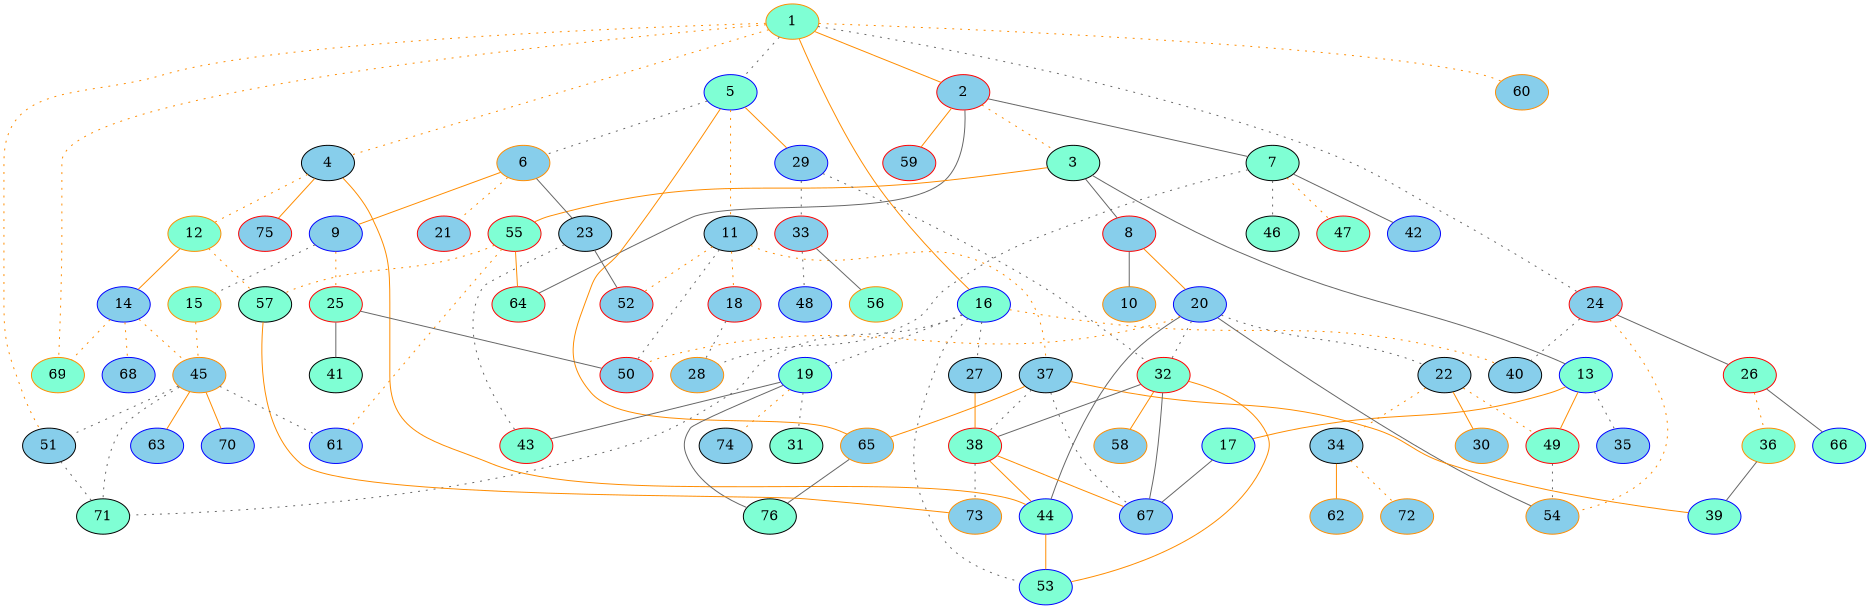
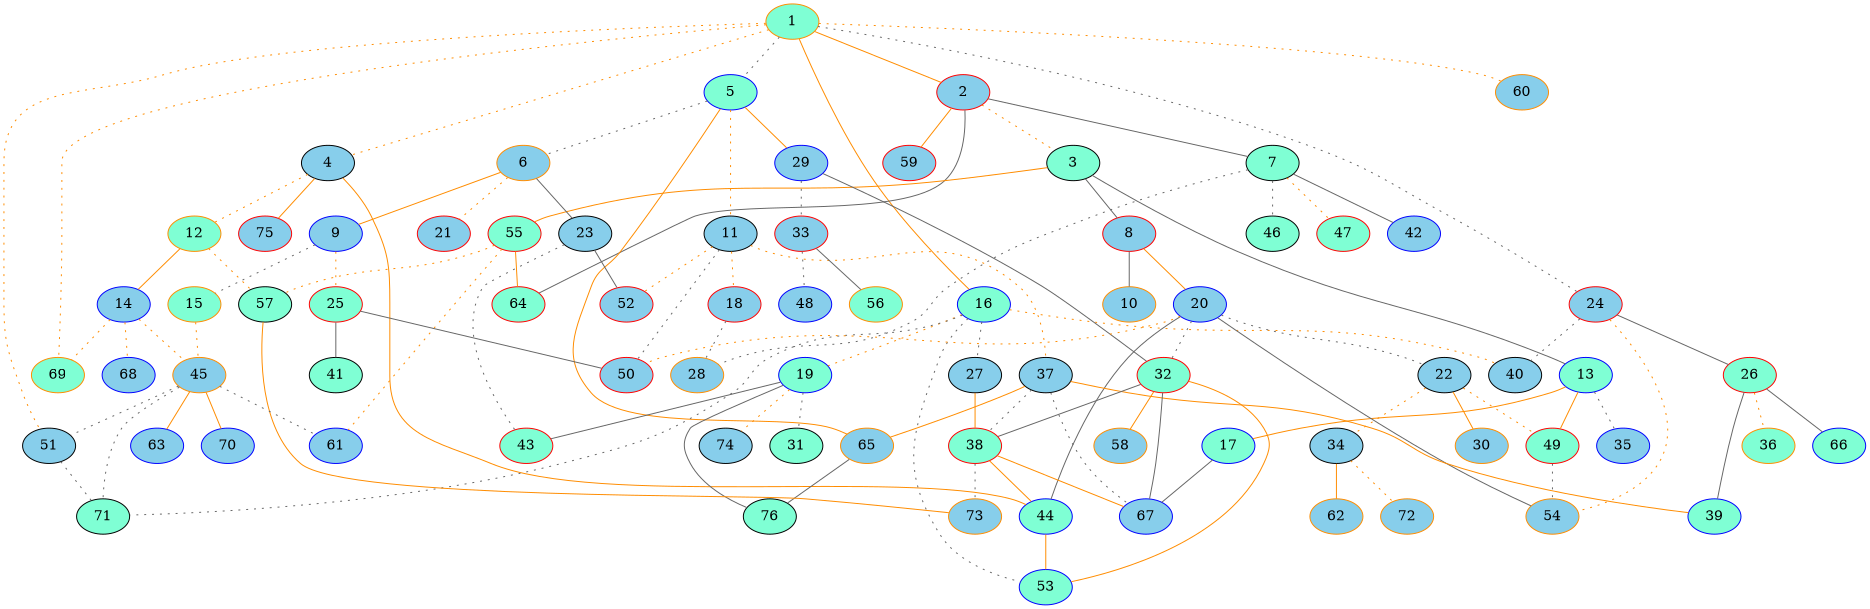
edge "29" -- "32": style dotted -> solid
edge "16" -- "19": color gray40 -> darkorange
edge "36" -- "39": now "26" -- "39"
